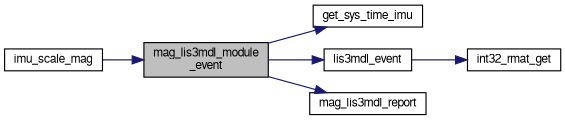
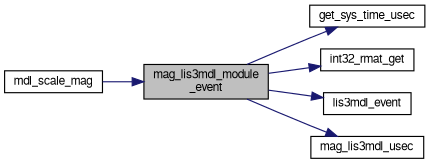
node "get_sys_time_imu": label "get_sys_time_imu" -> "get_sys_time_usec"
node "imu_scale_mag": label "imu_scale_mag" -> "mdl_scale_mag"
edge "lis3mdl_event" -> "int32_rmat_get": now "mag_lis3mdl_module _event" -> "int32_rmat_get"
node "mag_lis3mdl_report": label "mag_lis3mdl_report" -> "mag_lis3mdl_usec"
